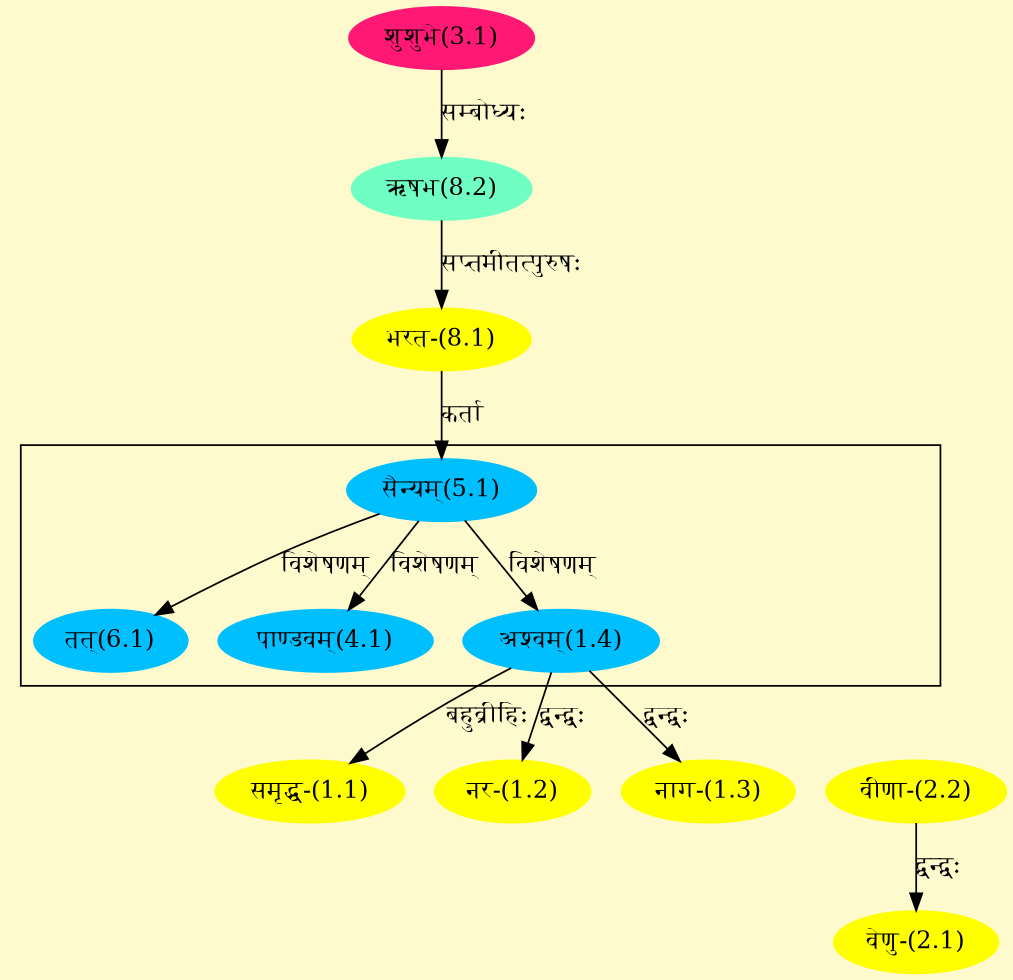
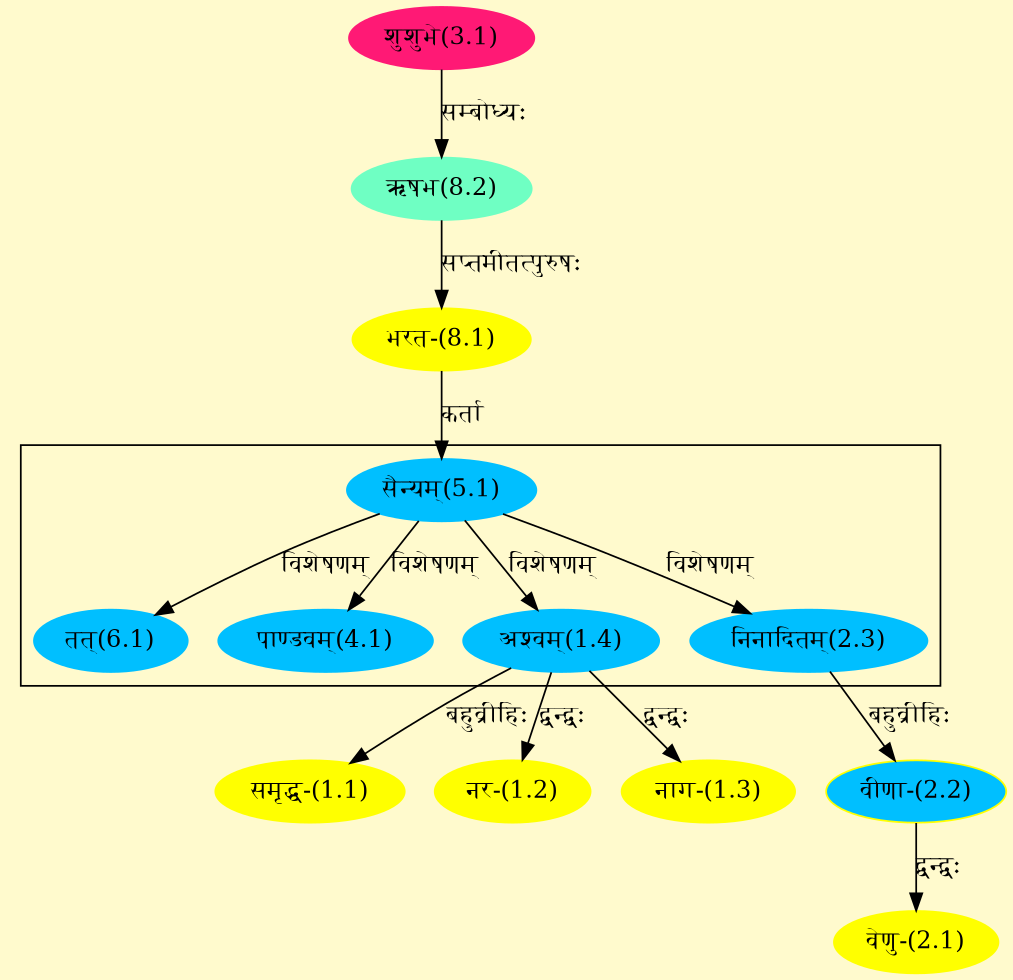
node "निनादितम्(2.3)": added
node "वीणा-(2.2)": fillcolor #ffff00 -> #00bfff
